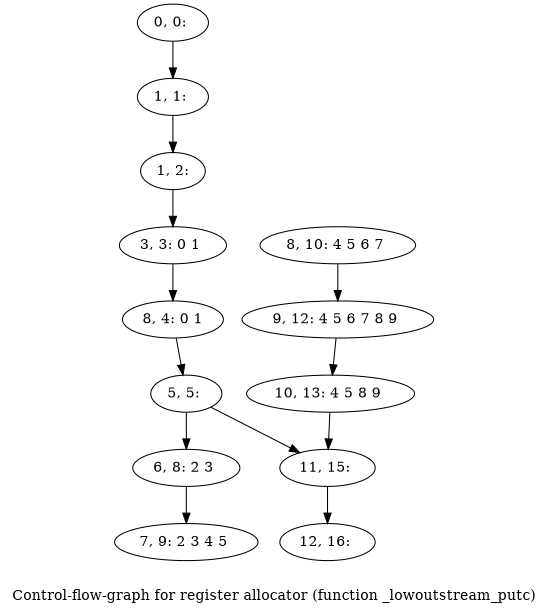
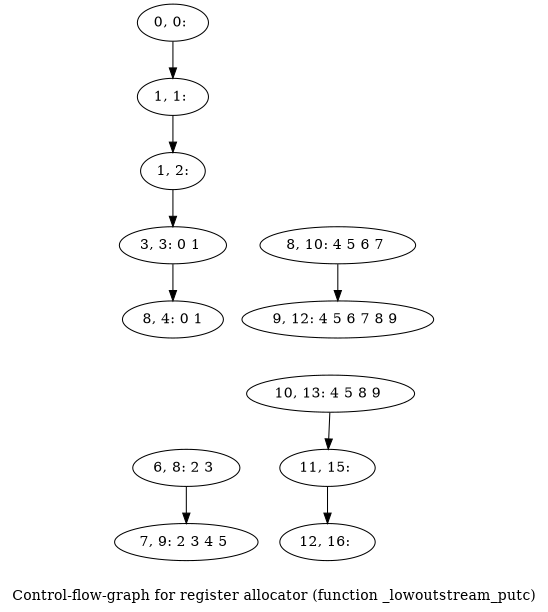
edge "9, 12: 4 5 6 7 8 9" -> "10, 13: 4 5 8 9": removed
node "5, 5:": removed
